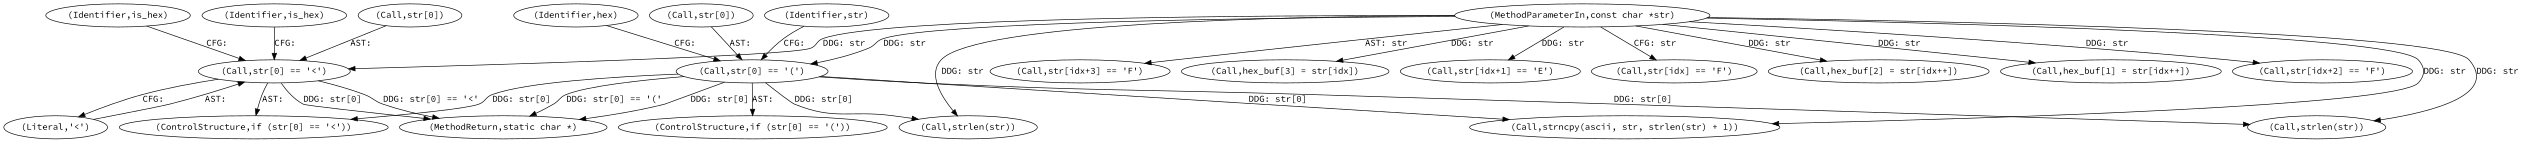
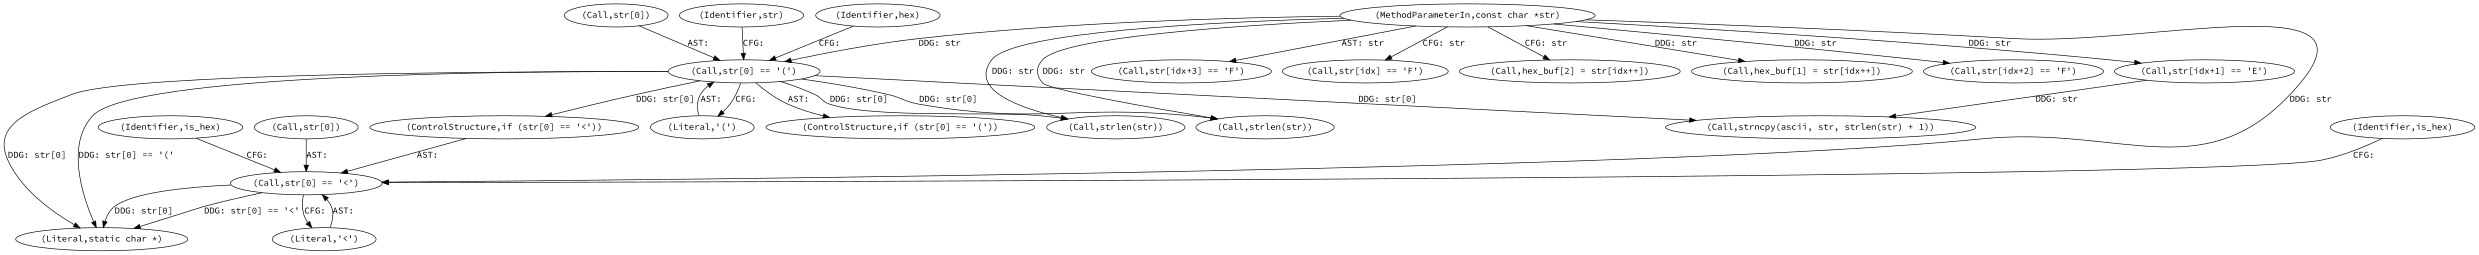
edge "(MethodParameterIn,const char *str)" -> "(Call,hex_buf[2] = str[idx++])": label "DDG: str" -> "CFG: str"
edge "(MethodParameterIn,const char *str)" -> "(Call,strncpy(ascii, str, strlen(str) + 1))": now "(Call,str[idx+1] == 'E')" -> "(Call,strncpy(ascii, str, strlen(str) + 1))"
node "(Call,hex_buf[3] = str[idx])": removed
edge "(Call,str[0] == '<')" -> "(ControlStructure,if (str[0] == '<'))": reversed
node "(MethodReturn,static char *)": label "(MethodReturn,static char *)" -> "(Literal,static char *)"
node "(Literal,'(')": added
